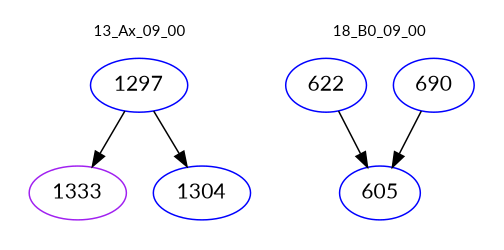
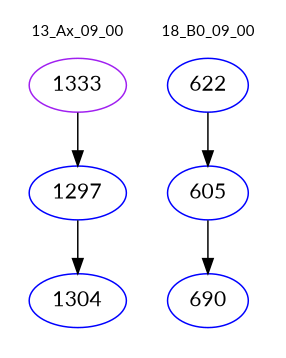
edge "1297" -> "1333": reversed
edge "690" -> "605": reversed
